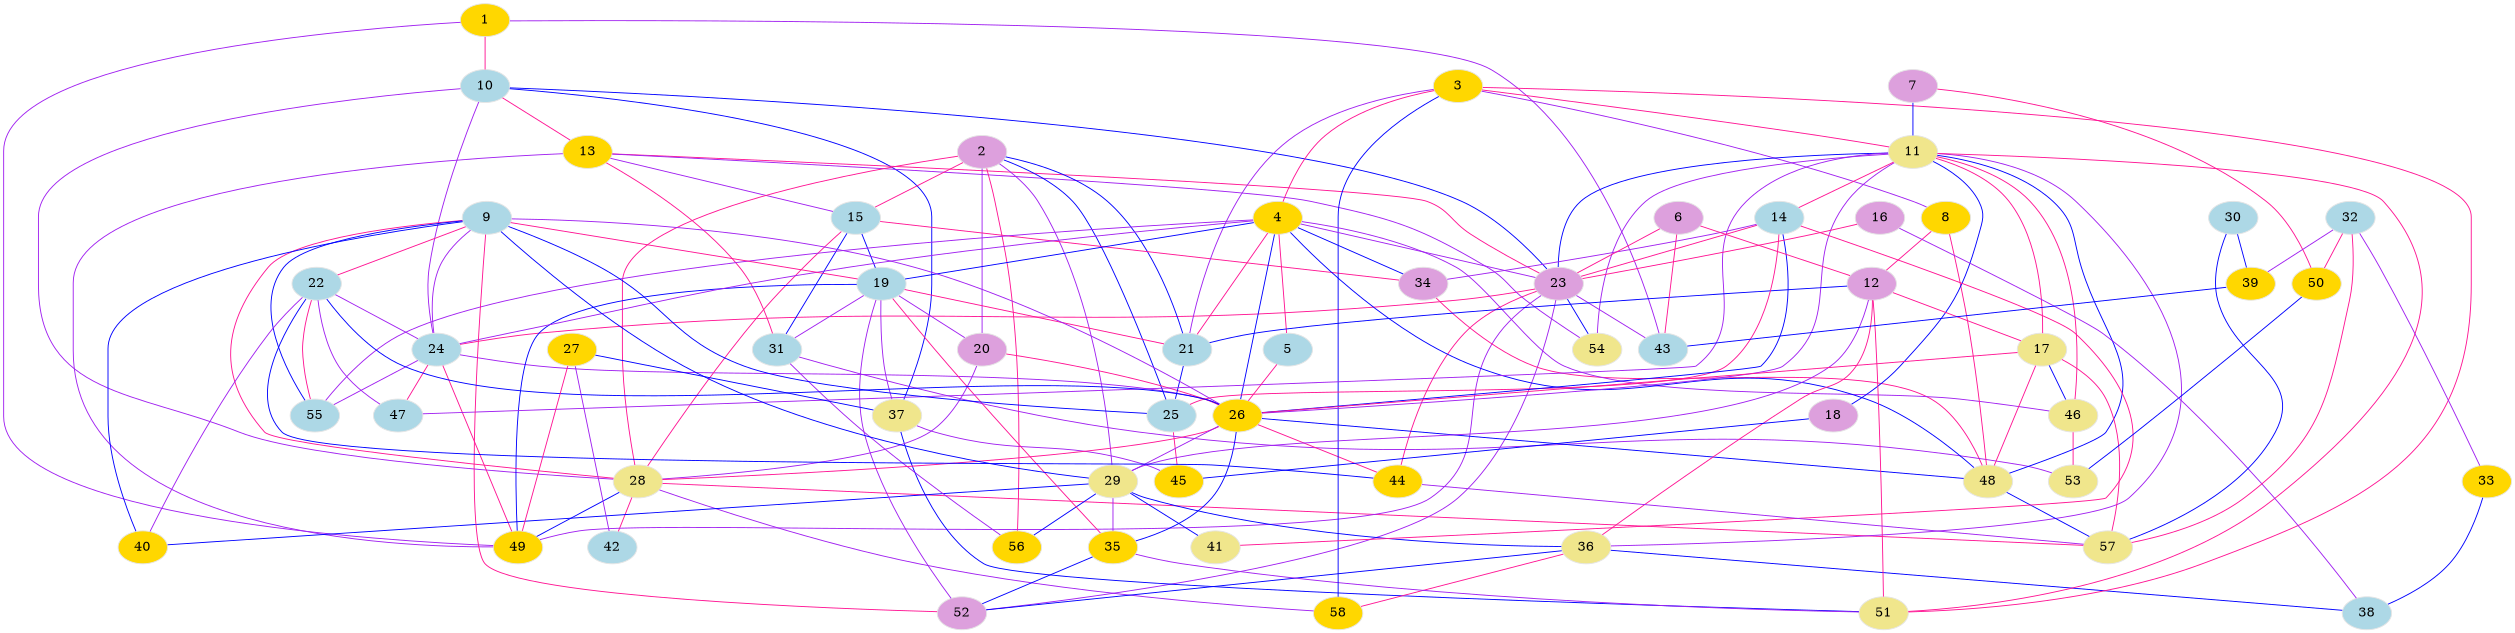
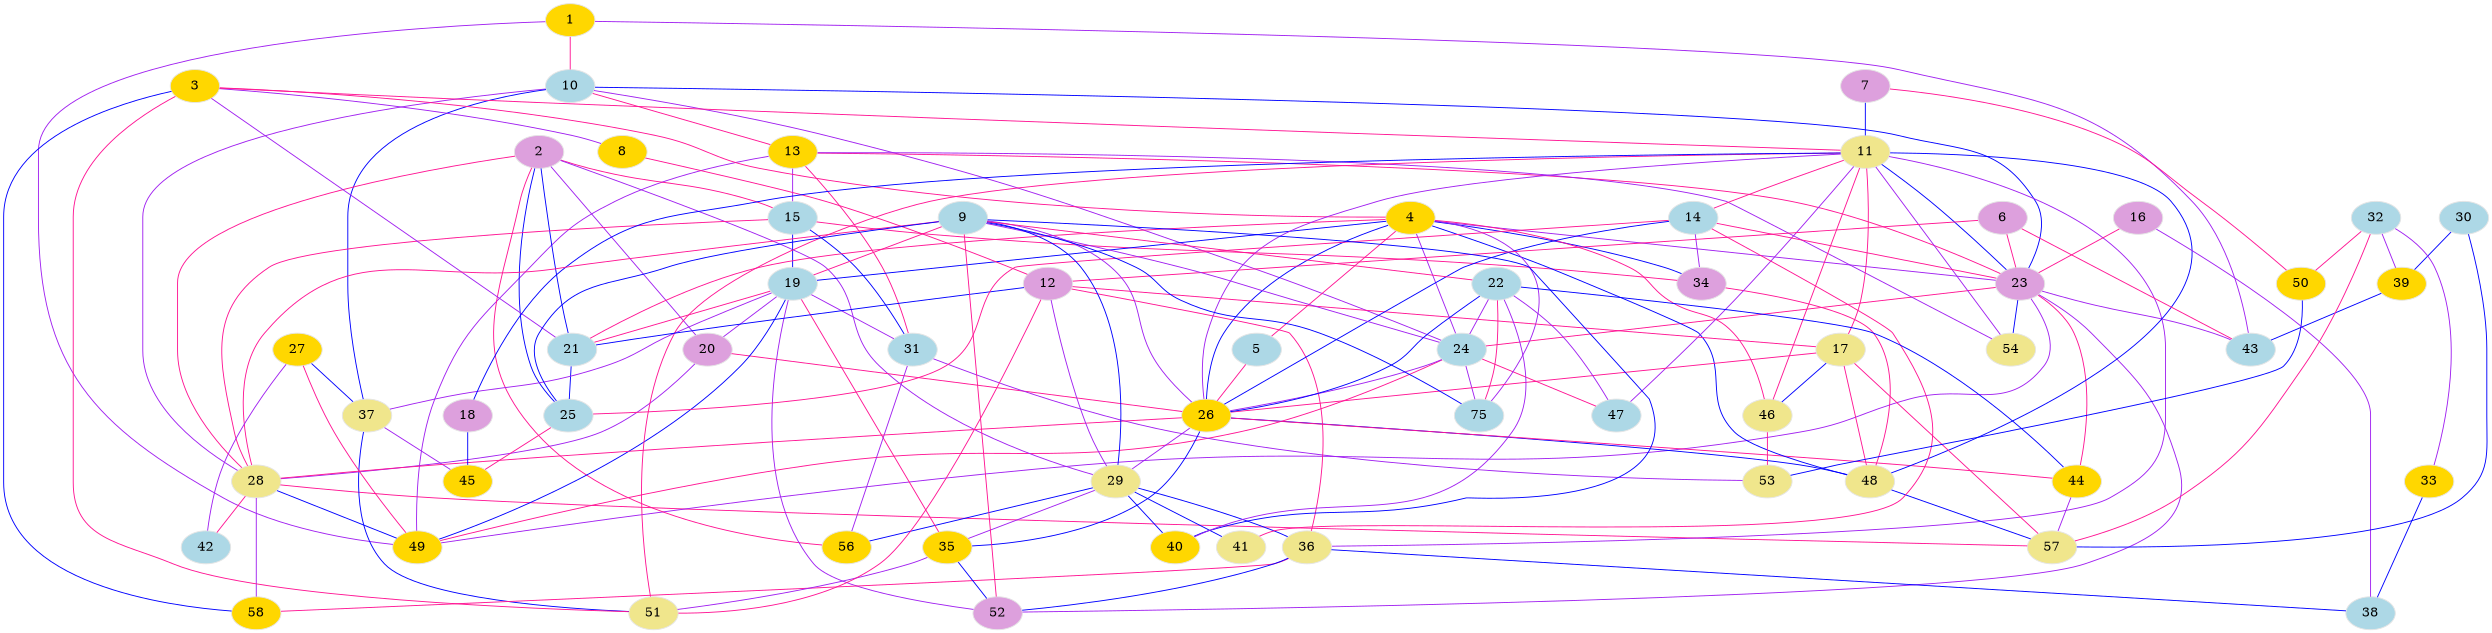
edge "8" -- "48": removed
edge "4" -- "46": color purple -> deeppink
node "55": label "55" -> "75"
